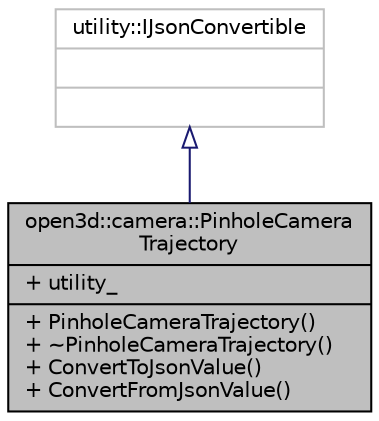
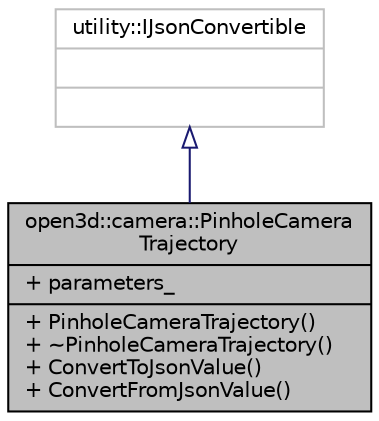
node "open3d::camera::PinholeCamera": text "+ utility_" -> "+ parameters_"
